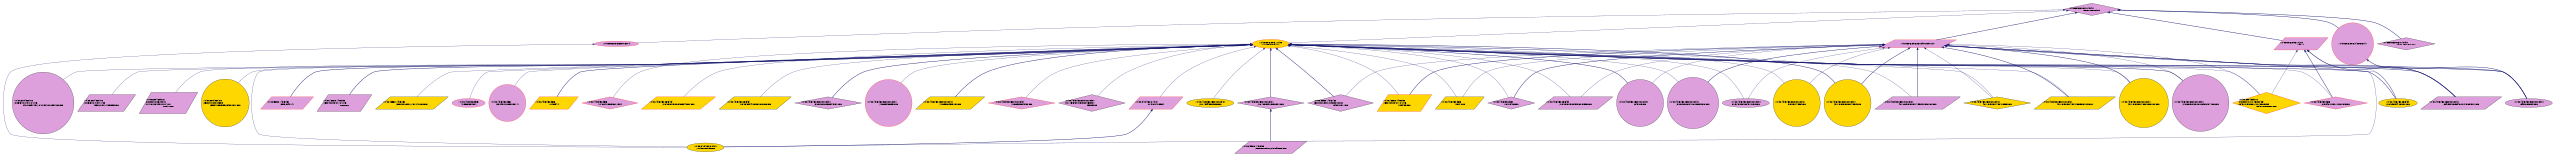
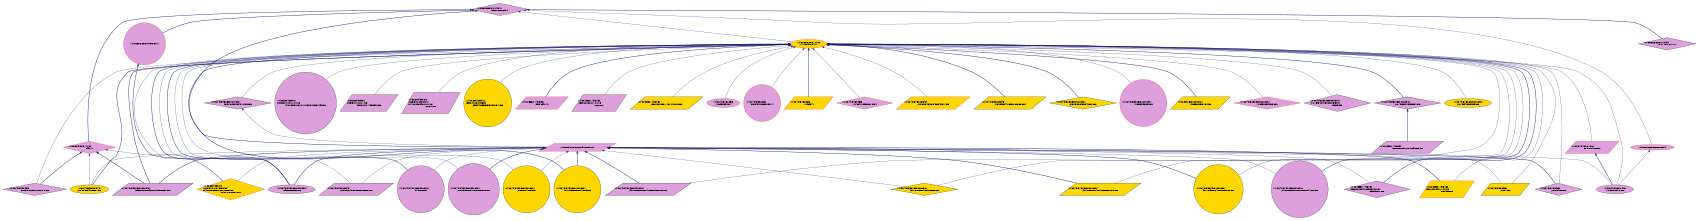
node "xmippCore/core/xmipp _fftw.h": shape parallelogram -> diamond
edge "xmipp/libraries/parallel /mpi_classify_CLTomo_prog.cpp" -> "xmippCore/core/xmipp _image_generic.h": style solid -> bold
edge "xmipp/legacy/libraries /reconstruction/volume _pca.cpp" -> "xmippCore/core/xmipp _image_generic.h": style bold -> solid
edge "xmipp/libraries/reconstruction /angular_sph_alignment.cpp" -> "xmippCore/core/transformations.h": reversed
node "xmipp/libraries/reconstruction /angular_project_library.cpp": fillcolor plum -> gold
node "xmipp/libraries/reconstruction /image_odd_even.cpp": label "xmipp/libraries/reconstruction /image_odd_even.cpp" -> "xmipp/pdb/reconstruction /image_odd_even.cpp"
node "xmipp/libraries/reconstruction /angular_sph_alignment.cpp": shape ellipse -> diamond
node "xmipp/libraries/data /transform_downsample.cpp": color red -> black
node "xmipp/bindings/python /xmippmodule.cpp": fillcolor gold -> plum
